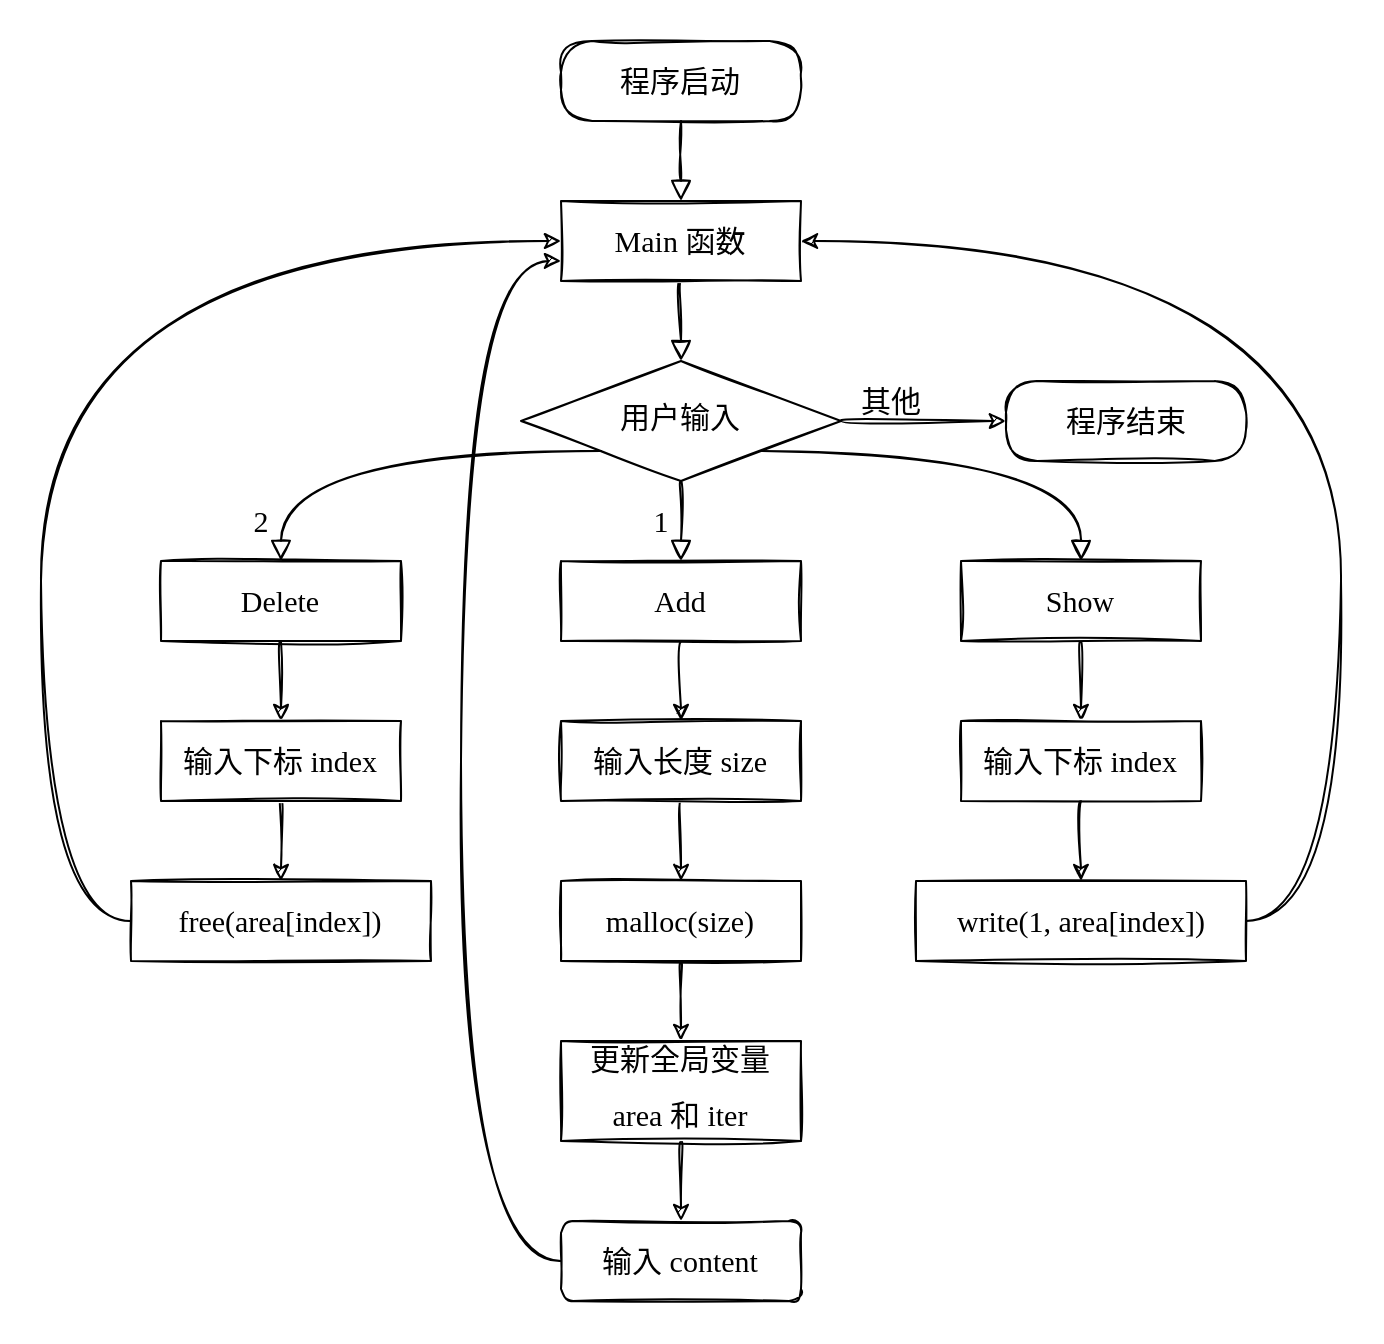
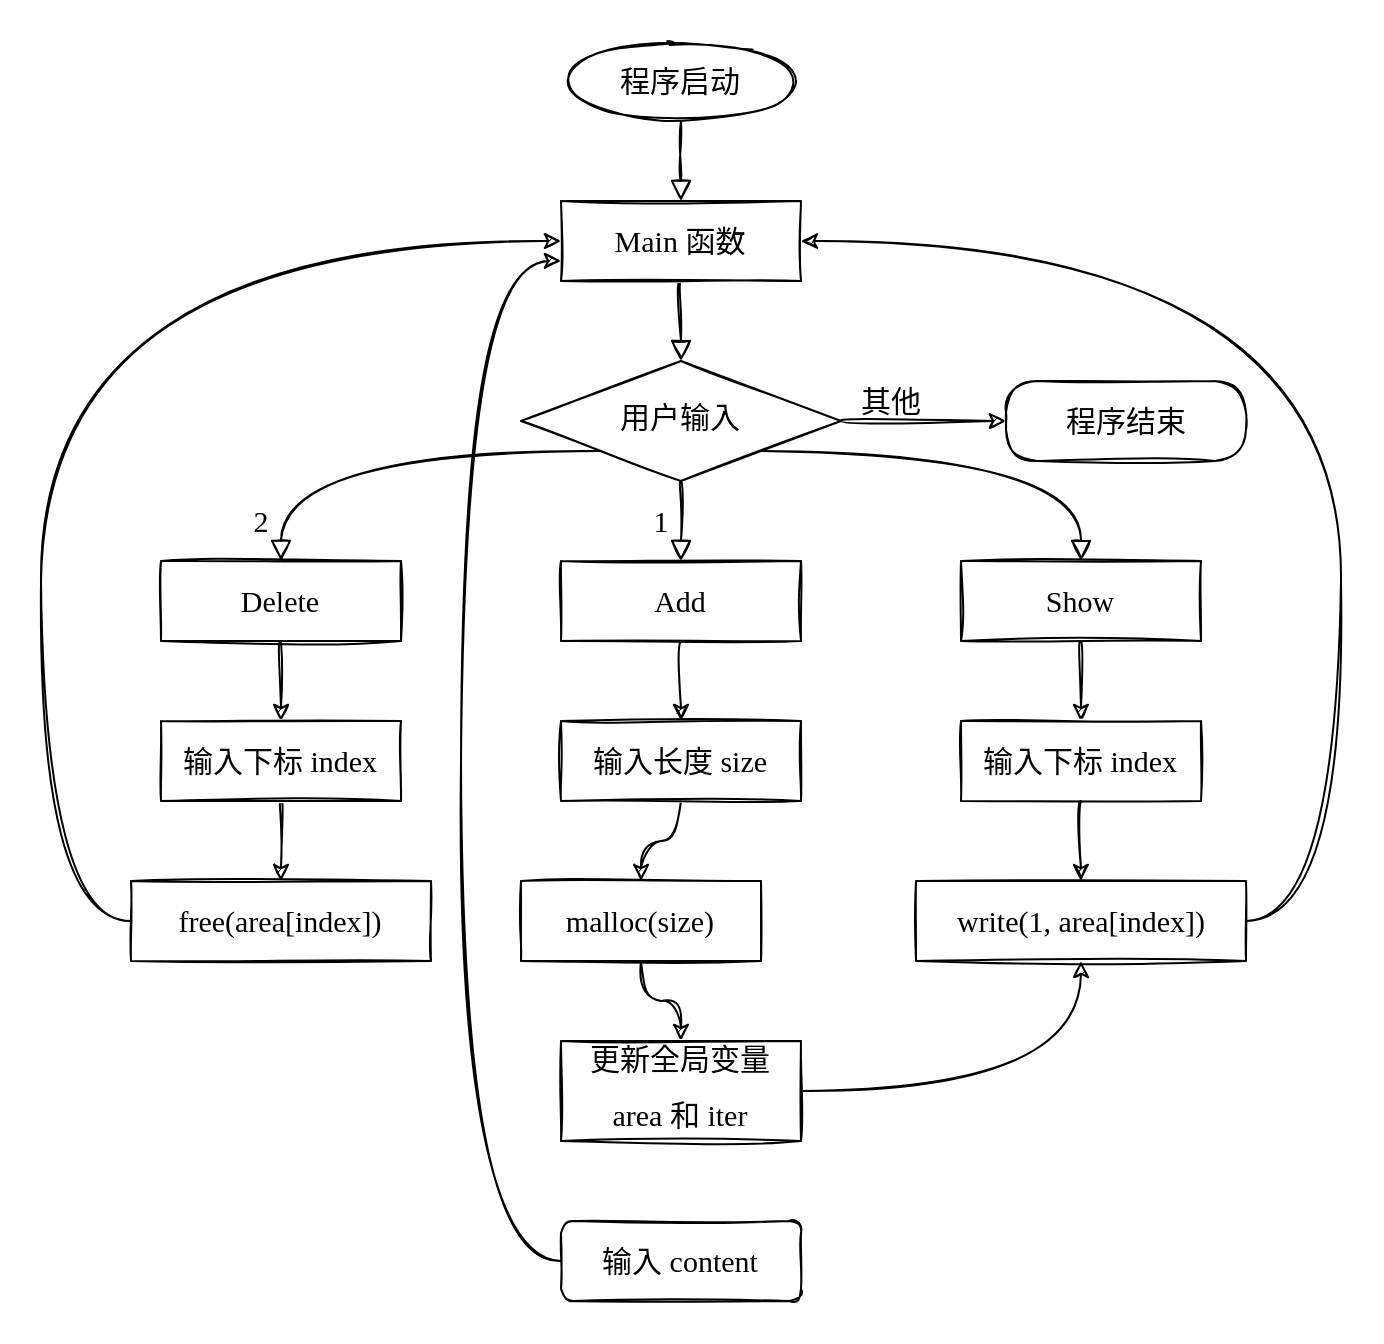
node "程序启动": shape rounded rectangle -> ellipse
node "malloc(size)": moved (681, 921) -> (641, 921)
edge "更新全局变量 area 和 iter" -> "输入 content": now "更新全局变量 area 和 iter" -> "write(1, area[index])"
